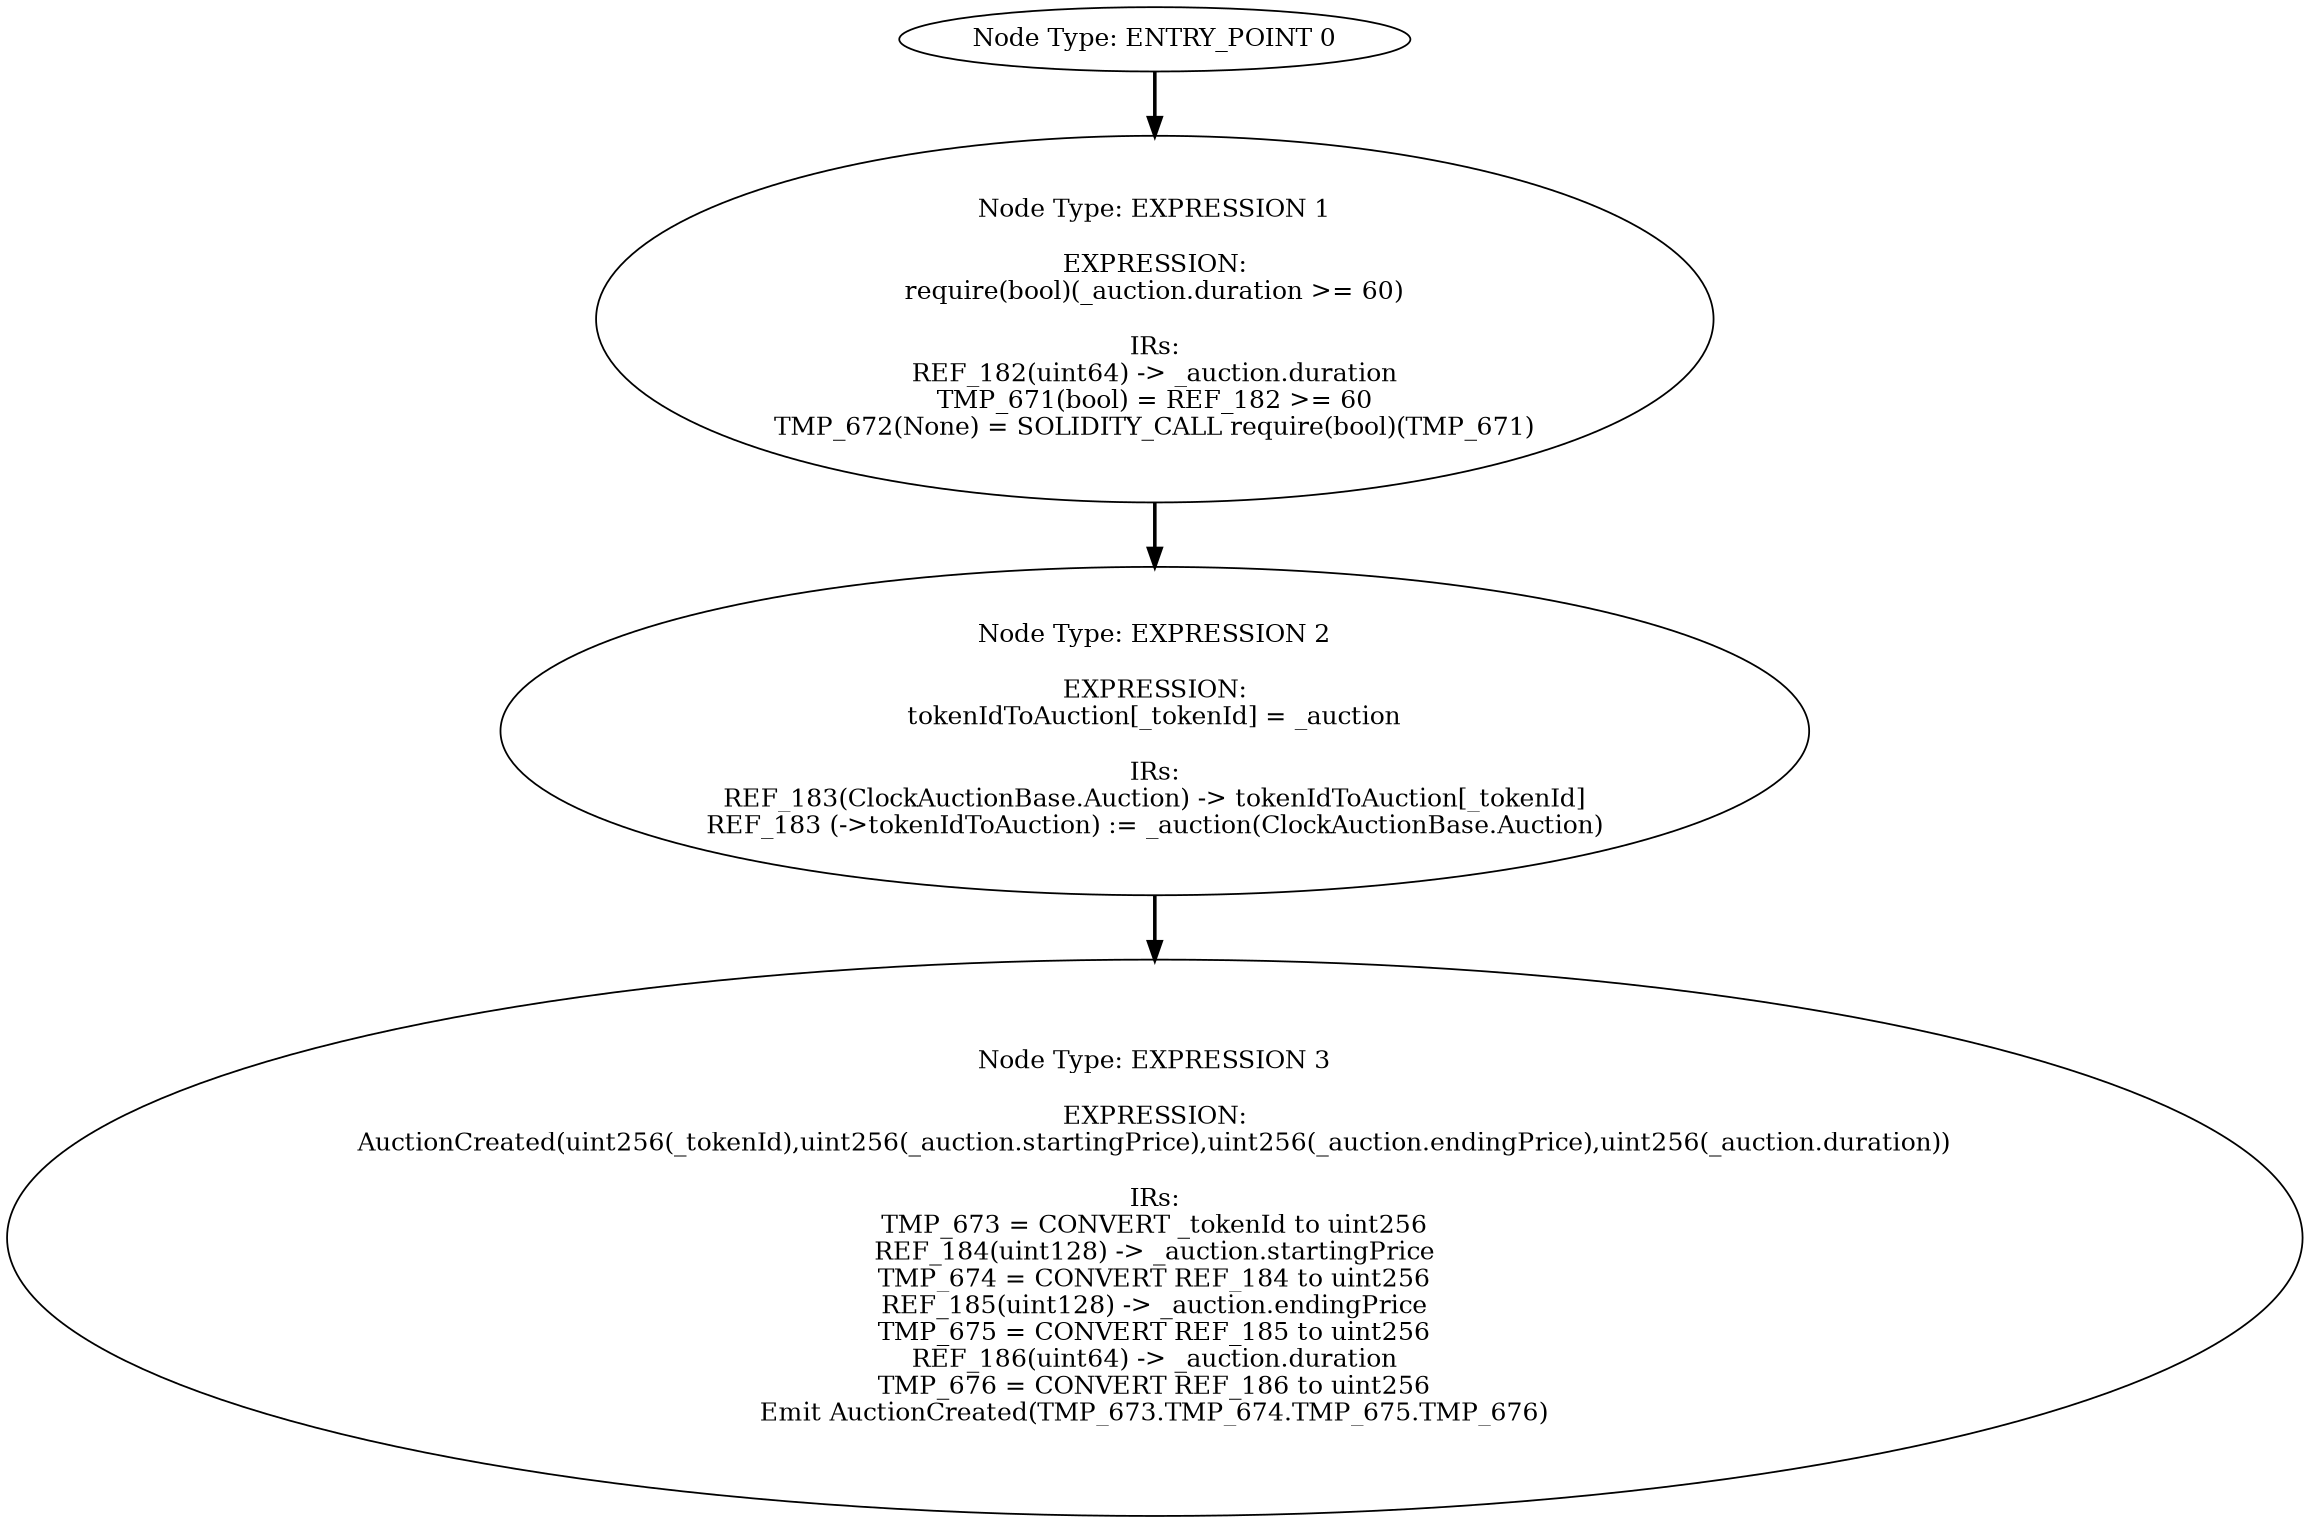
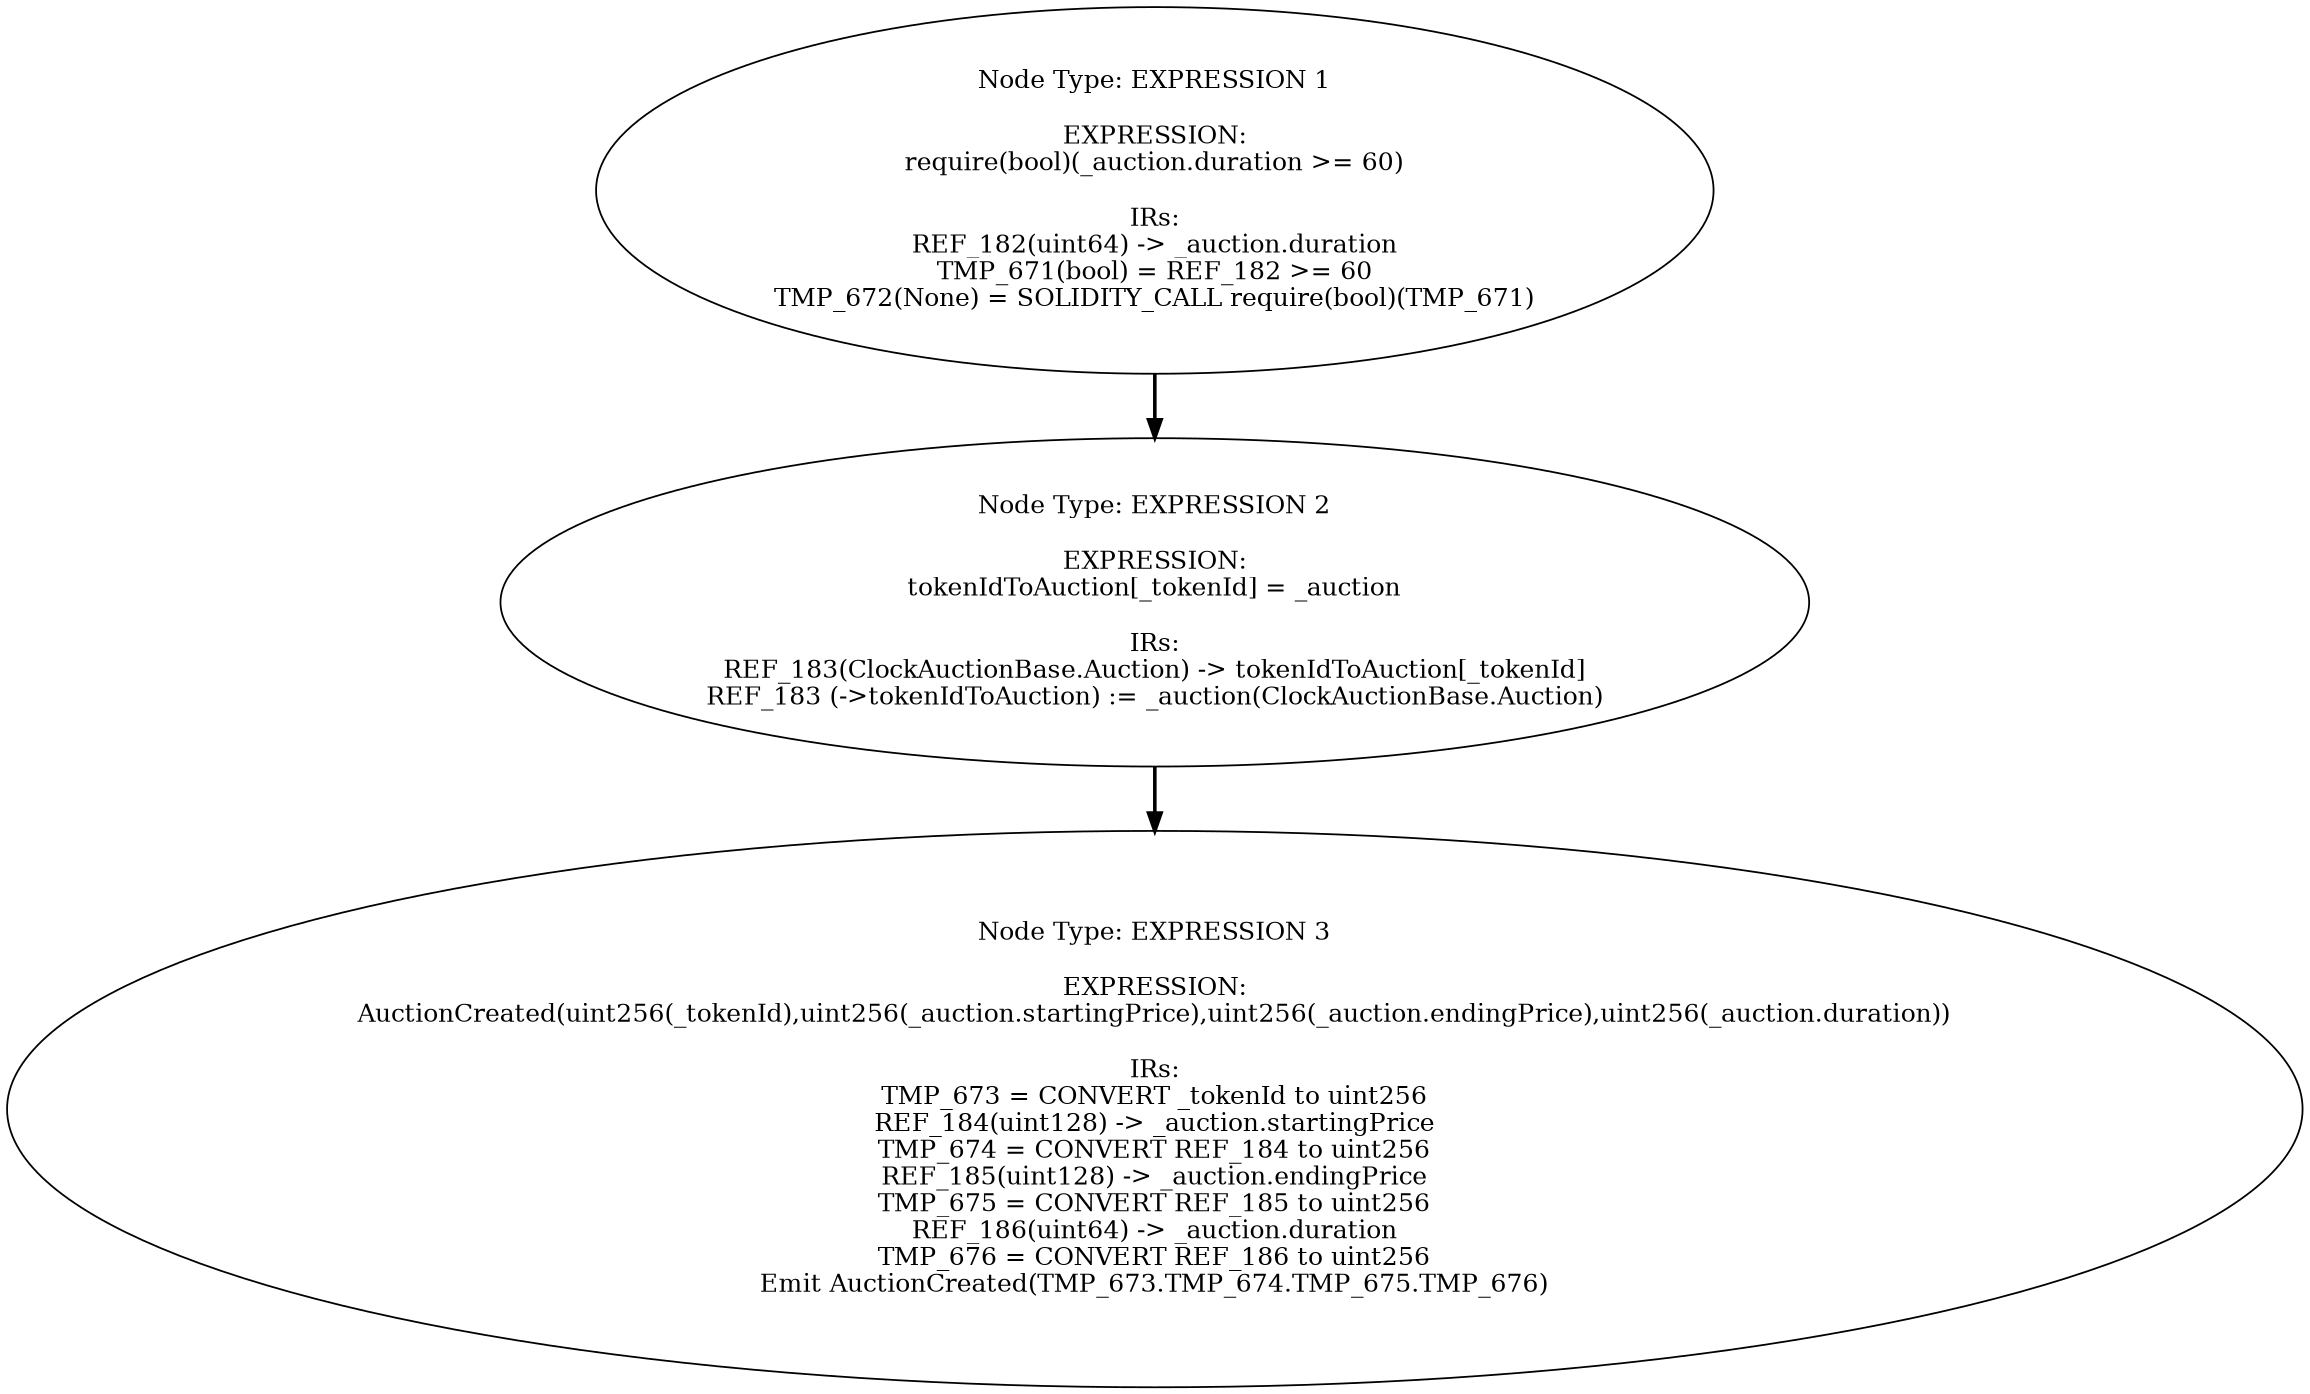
node "Node Type: ENTRY_POINT 0": removed
